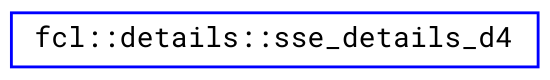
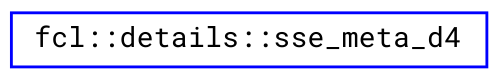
node "fcl::details::sse_details_d4": label "fcl::details::sse_details_d4" -> "fcl::details::sse_meta_d4"
